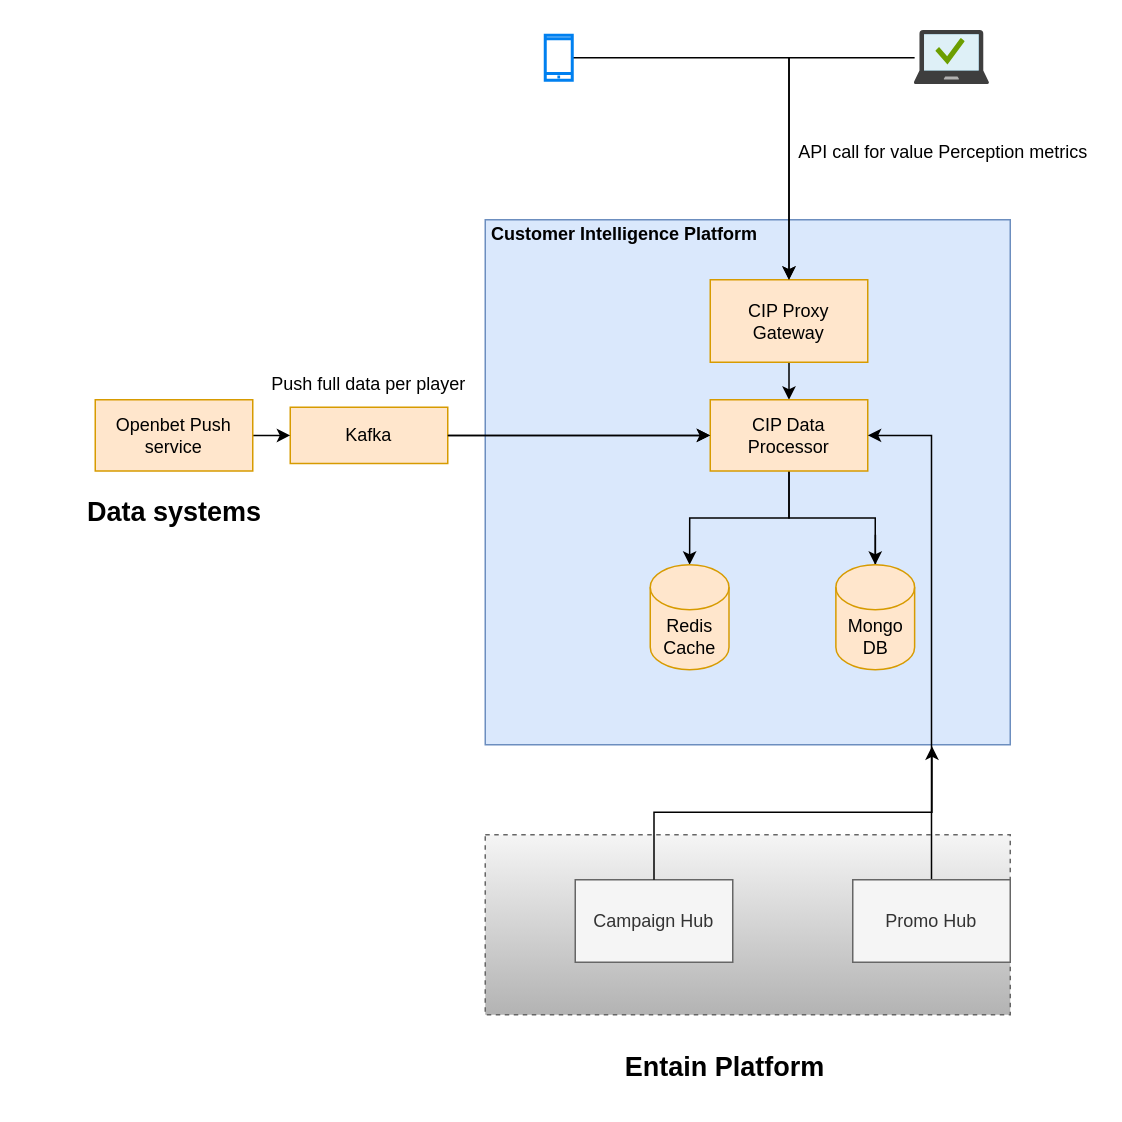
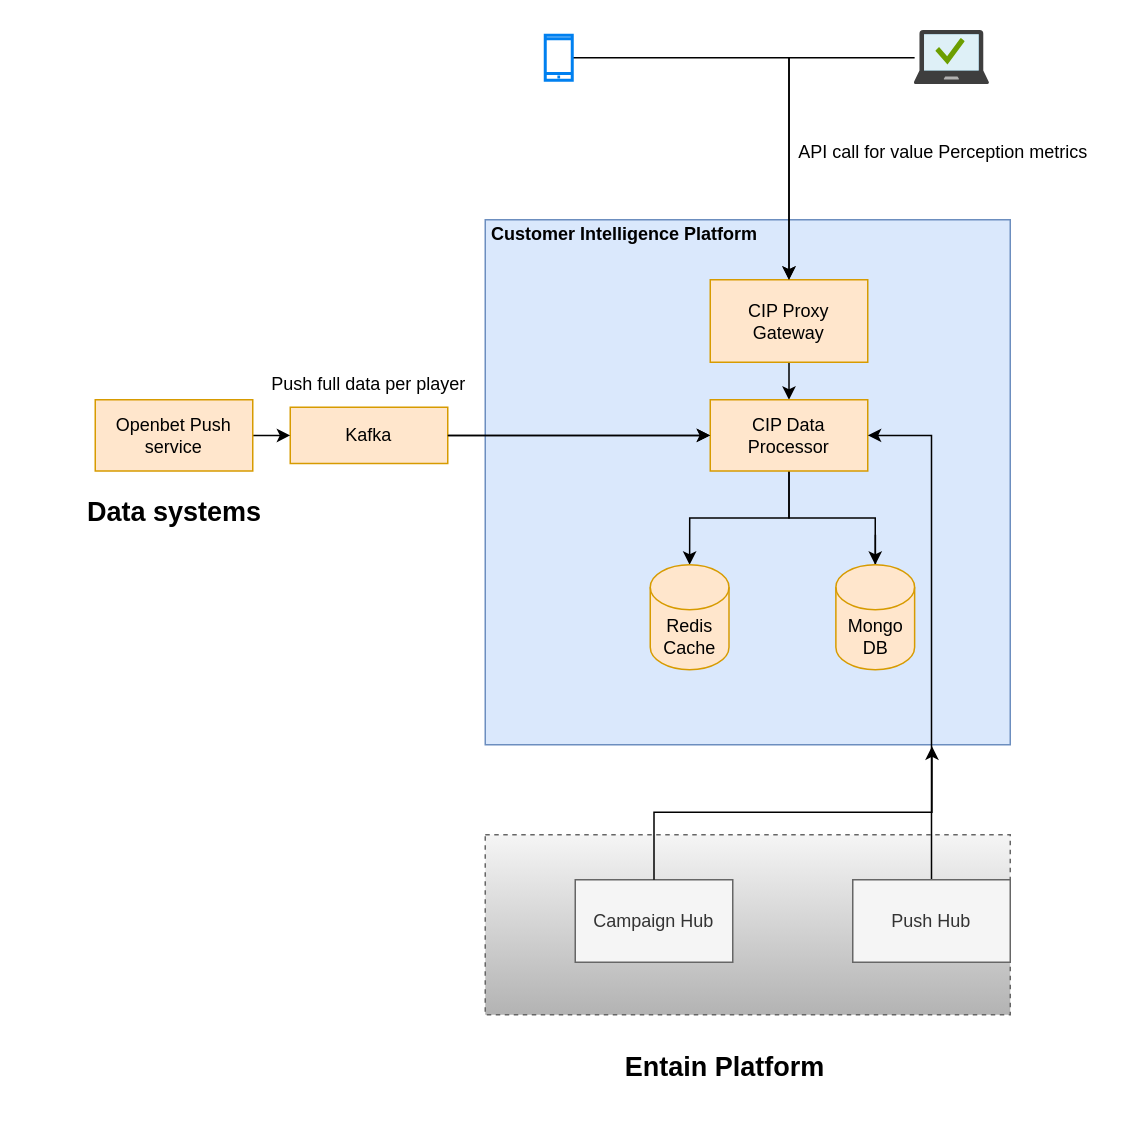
node "Promo Hub": label "Promo Hub" -> "Push Hub"
